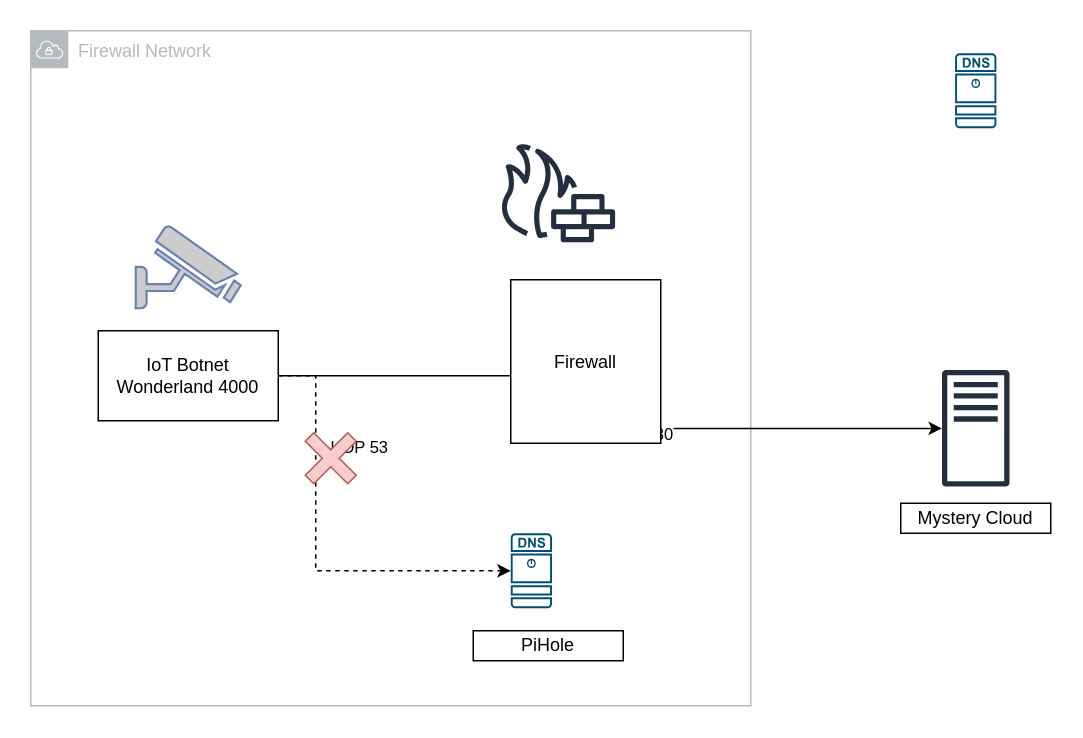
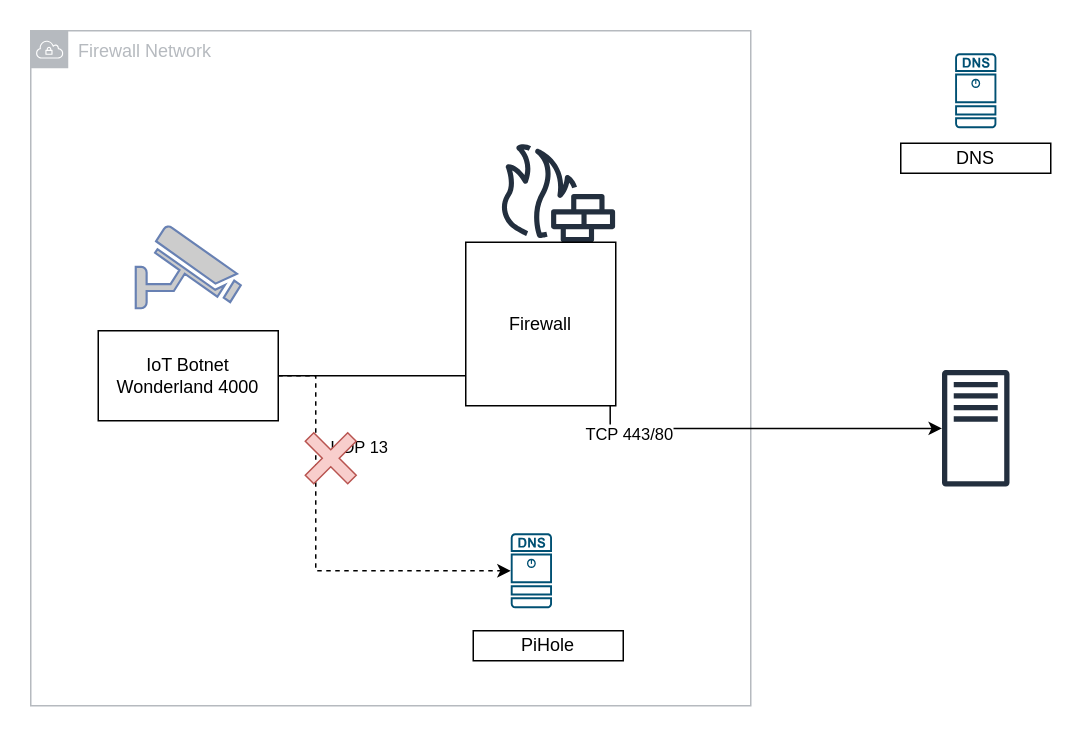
node "DNS": added
node "Firewall": moved (586, 362) -> (541, 324)
node "UDP 53": label "UDP 53" -> "UDP 13"
node "Mystery Cloud": removed
